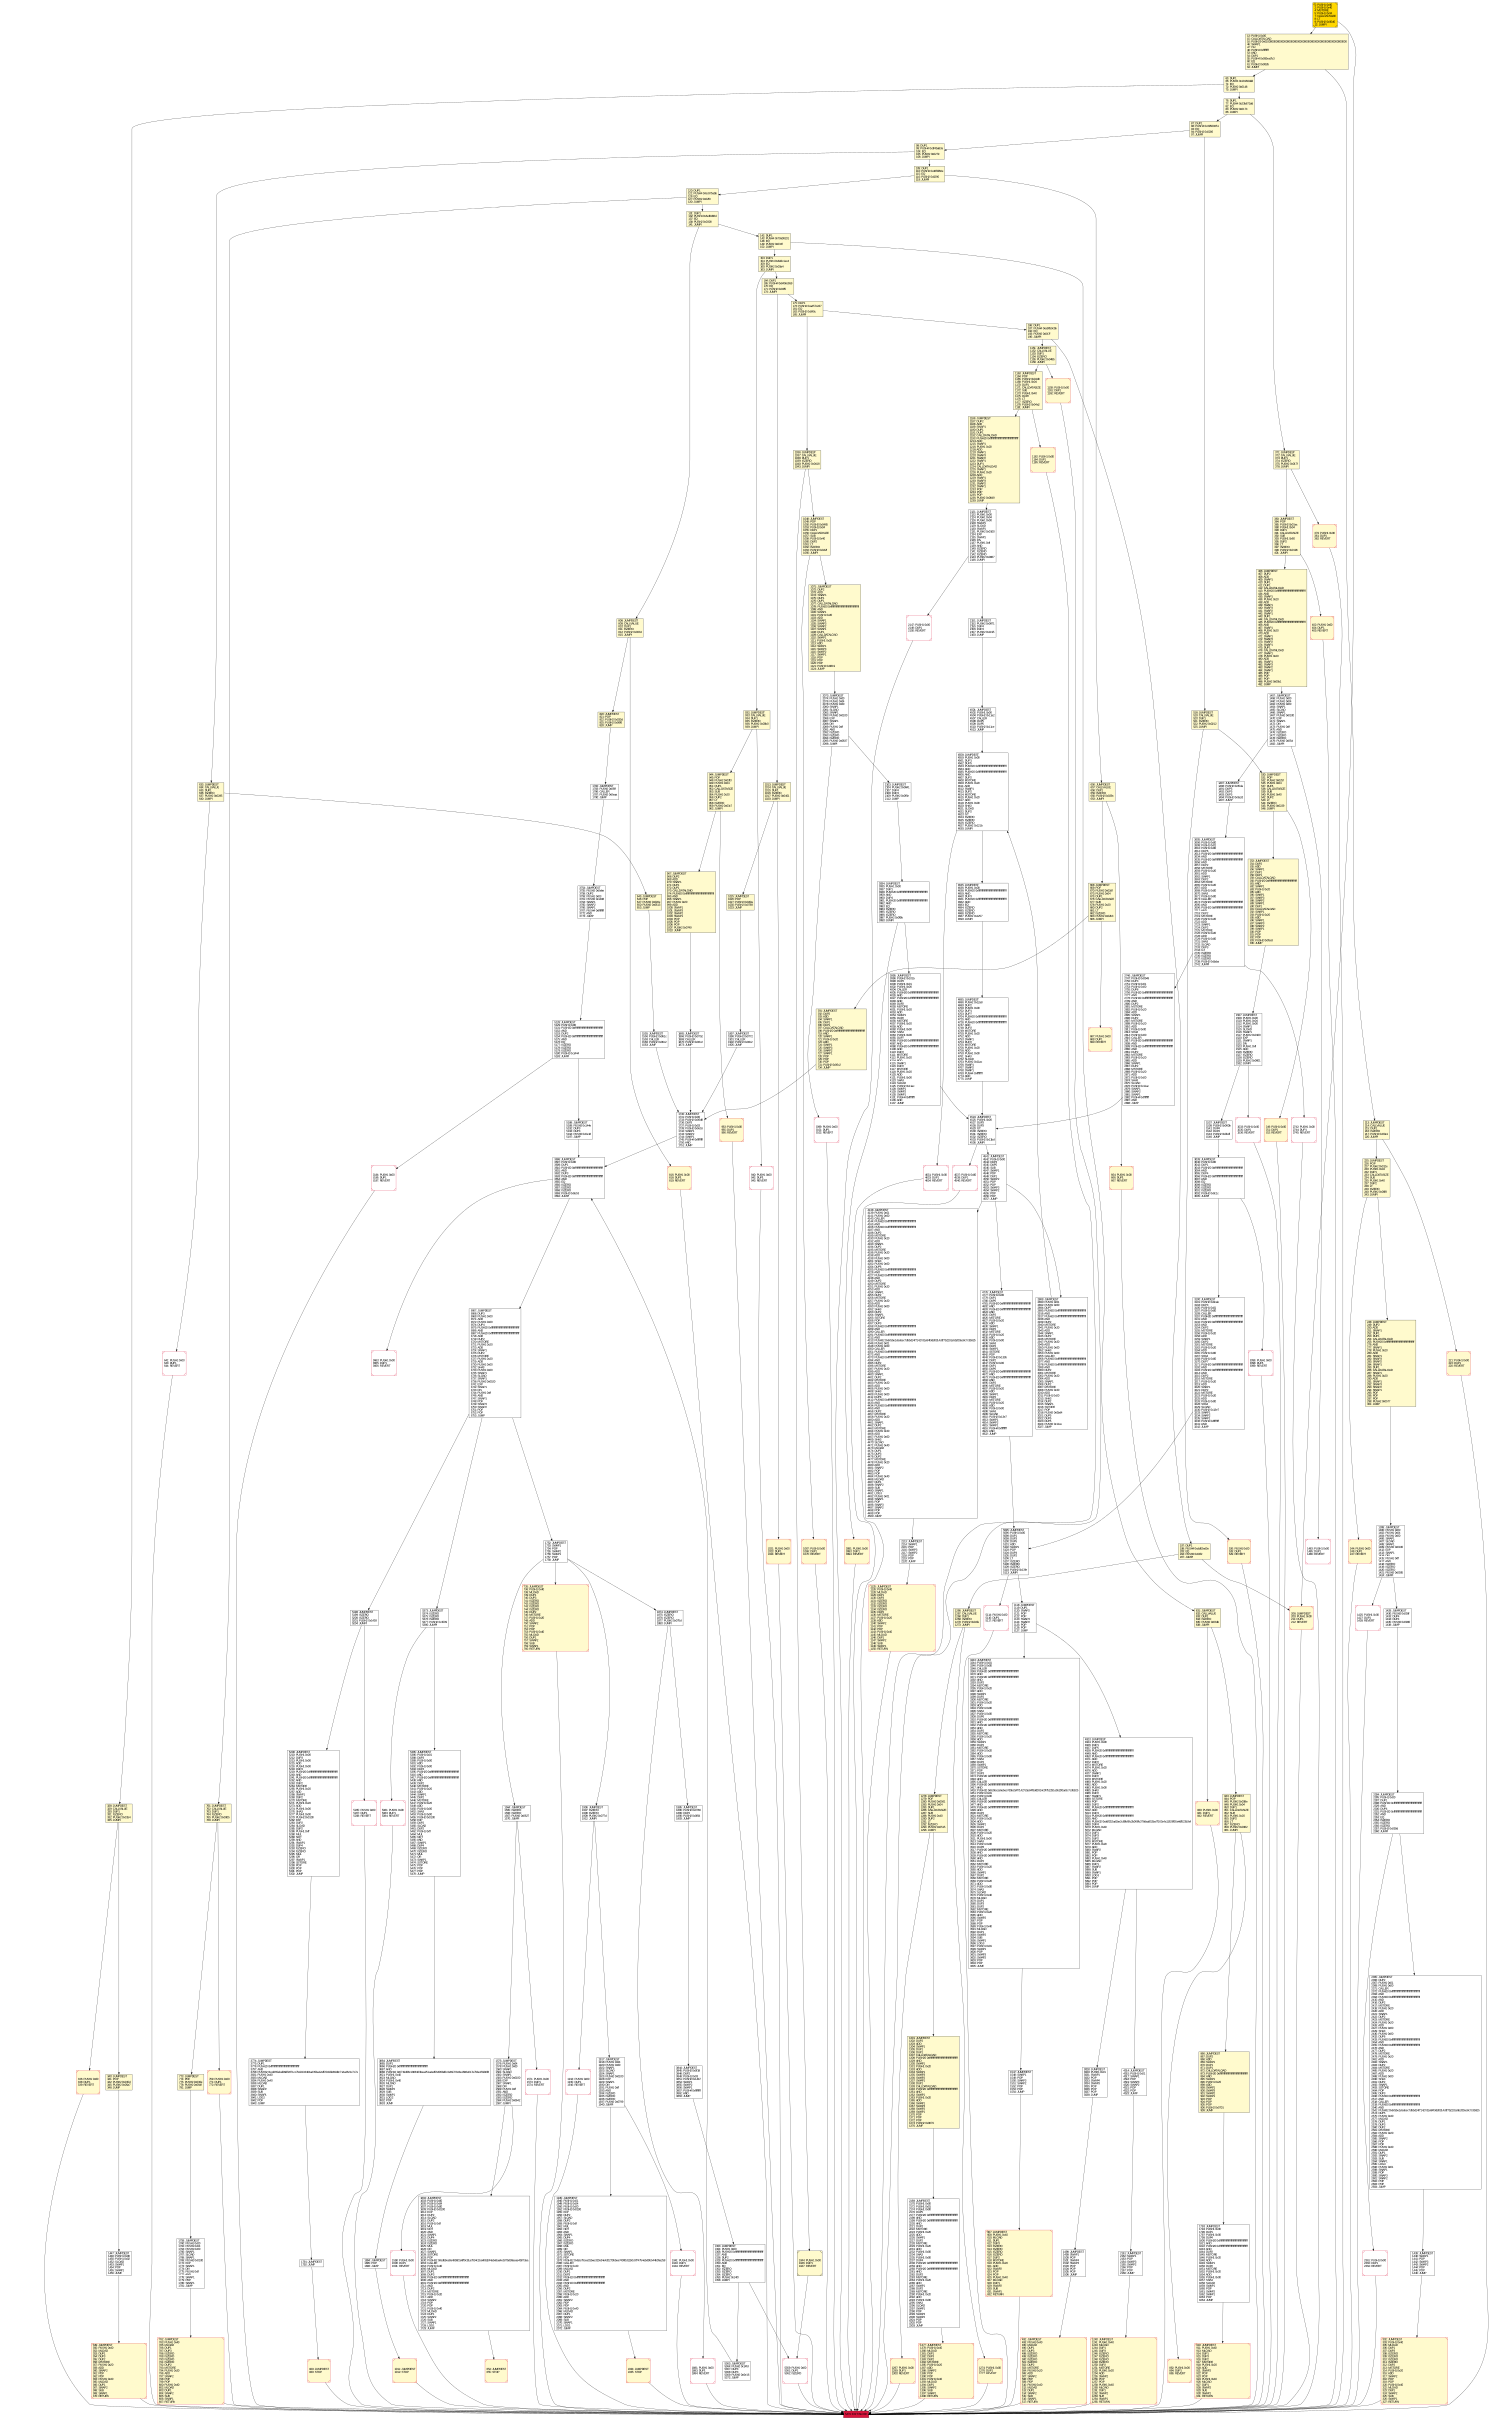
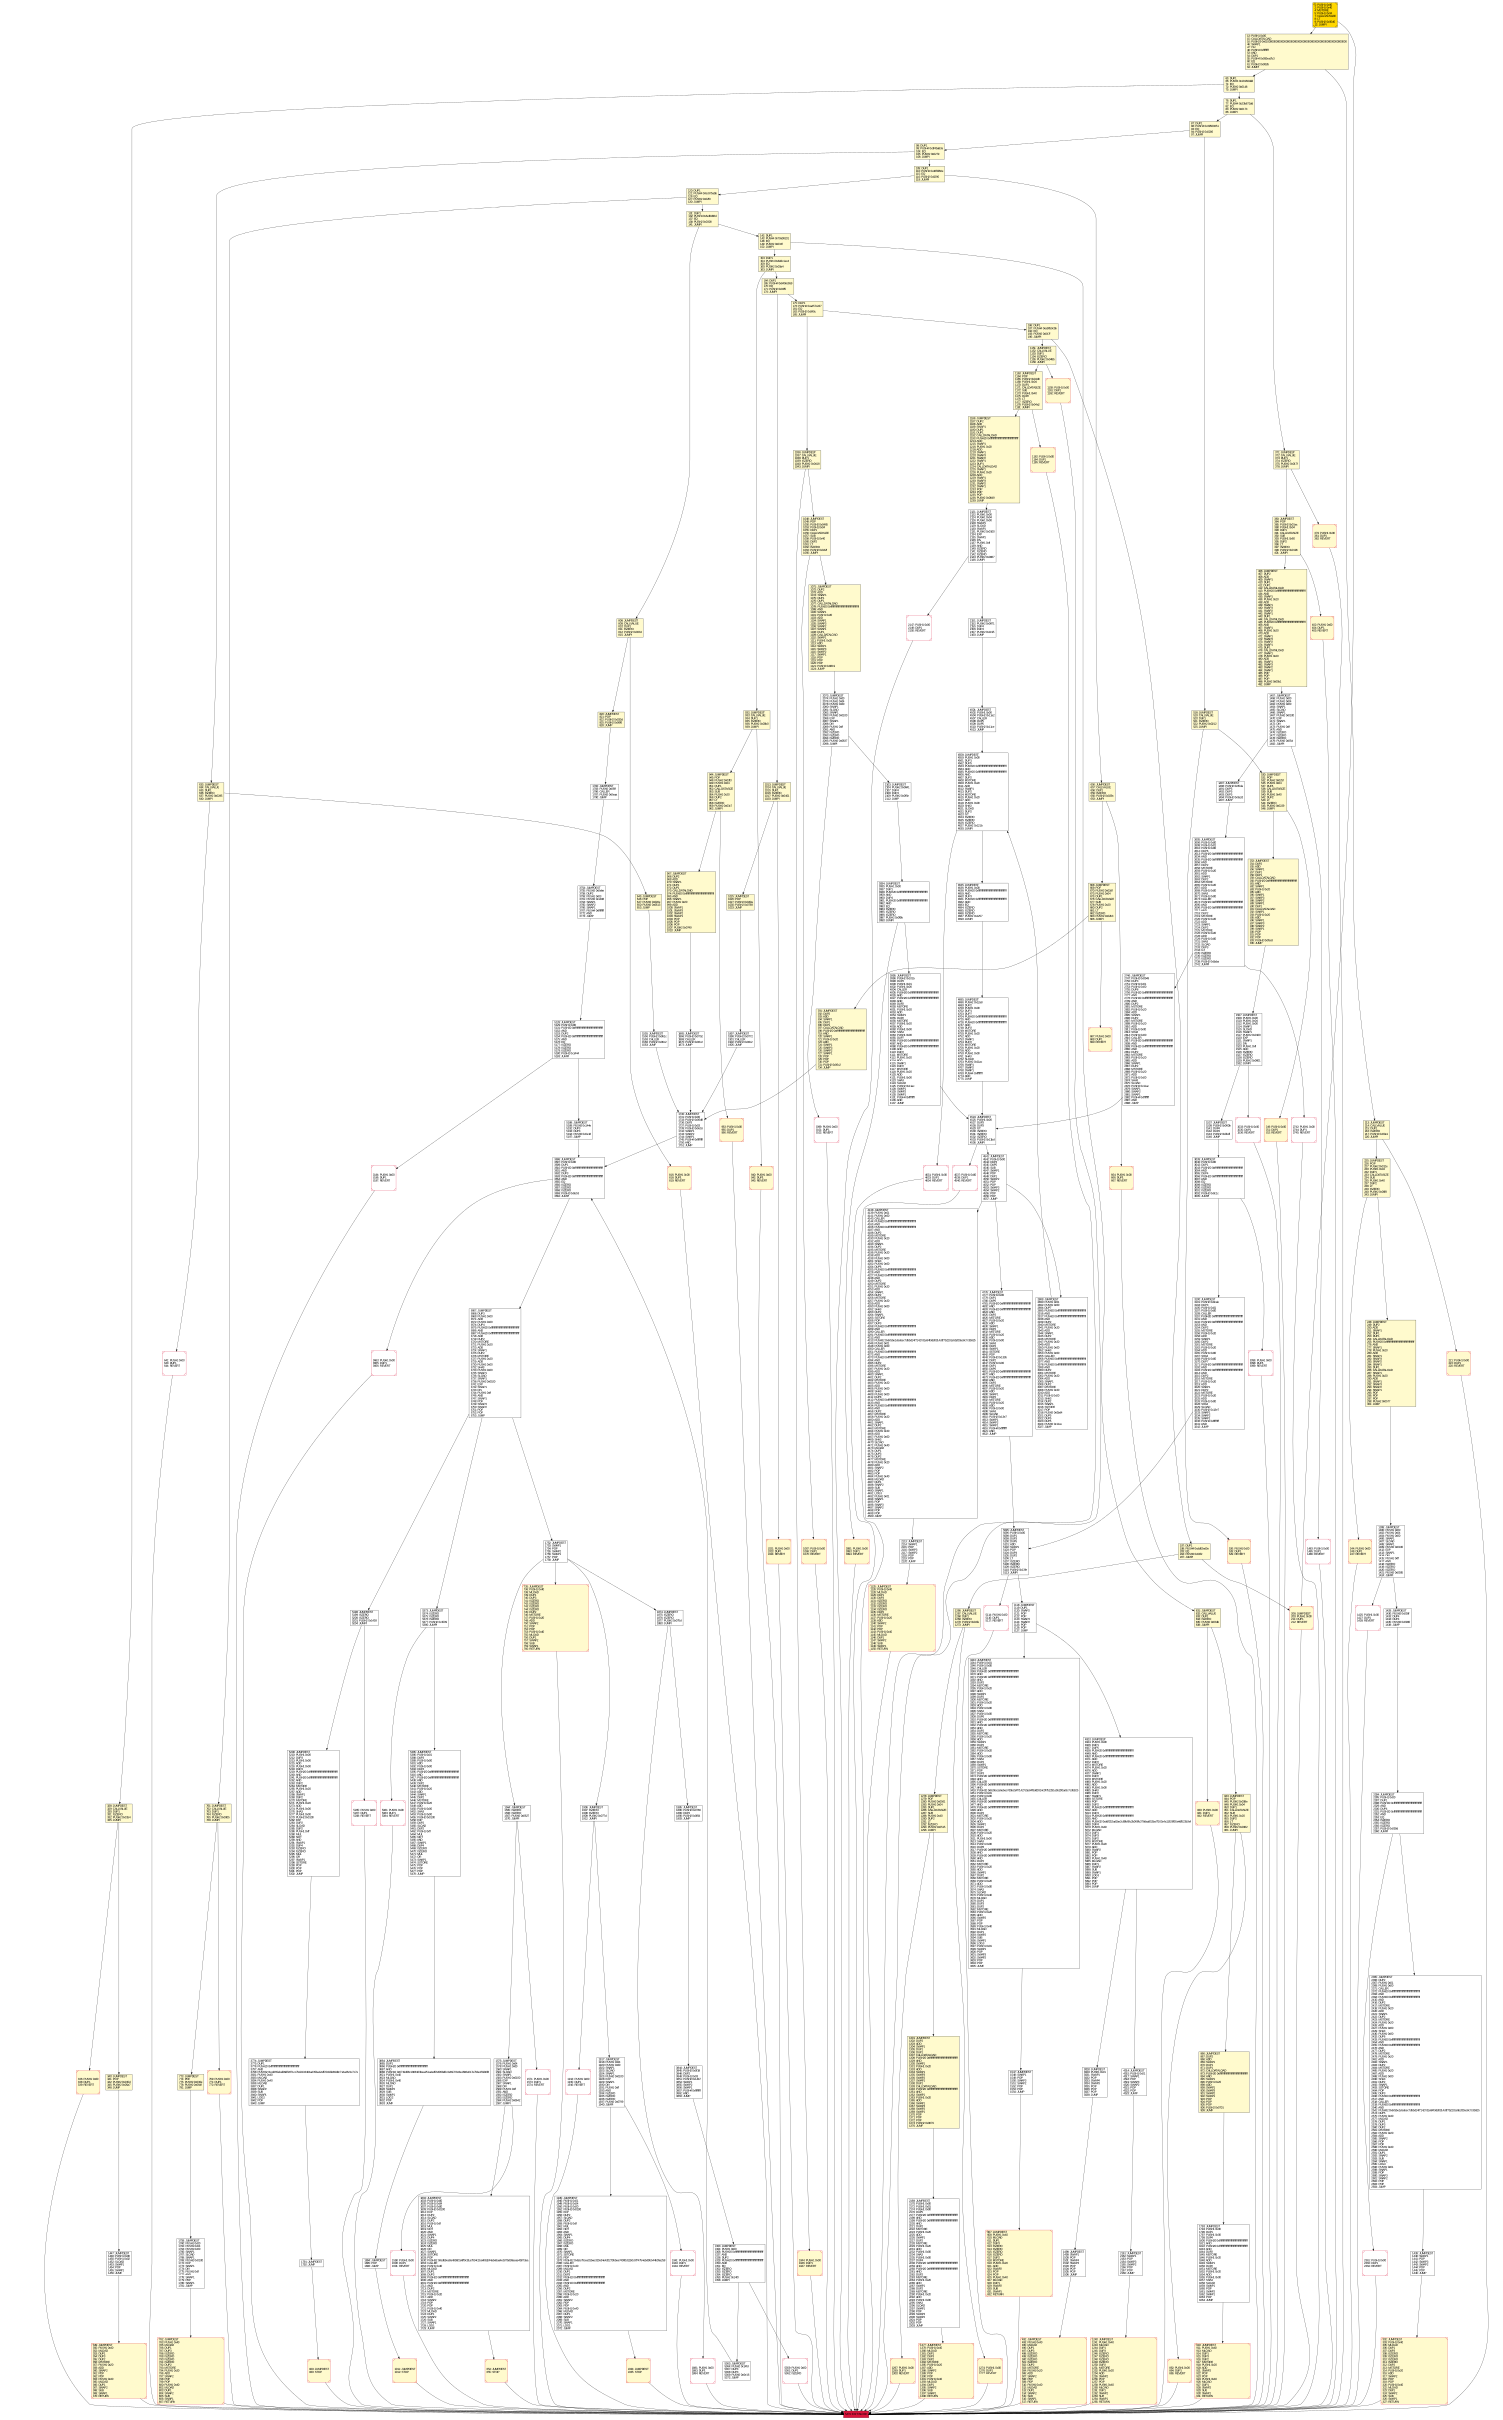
node "940: PUSH1 0x00 942: DUP1 943: REVERT": fillcolor white -> lemonchiffon
edge "3663: PUSH1 0x00 3665: DUP1 3666: REVERT" -> "5479: EXIT BLOCK": added
edge "1483: PUSH1 0x00 1485: DUP1 1486: REVERT" -> "5479: EXIT BLOCK": added
node "1044: PUSH1 0x00 1046: DUP1 1047: REVERT": color black -> crimson
edge "1044: PUSH1 0x00 1046: DUP1 1047: REVERT" -> "5359: PUSH1 0x00 5361: DUP1 5362: ISZERO": now "1044: PUSH1 0x00 1046: DUP1 1047: REVERT" -> "5479: EXIT BLOCK"
edge "654: JUMPDEST 655: STOP" -> "5479: EXIT BLOCK": added
edge "862: PUSH1 0x00 864: DUP1 865: REVERT" -> "5479: EXIT BLOCK": added
